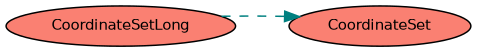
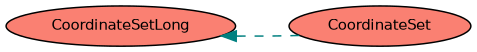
edge "CoordinateSetLong" -> "CoordinateSet": reversed
